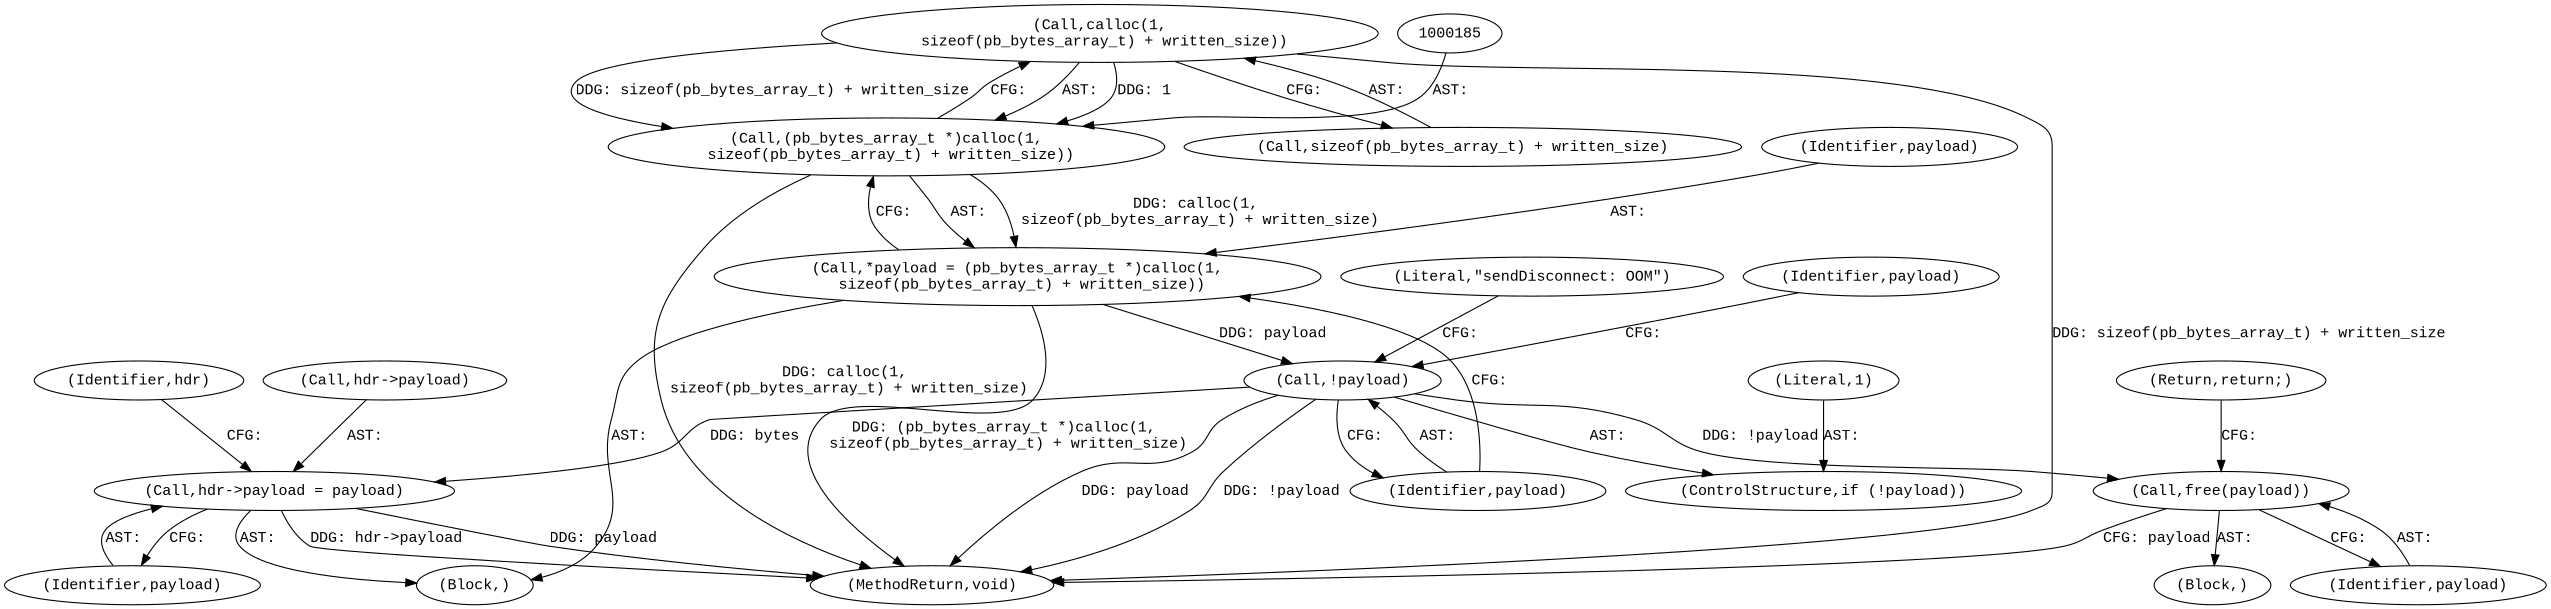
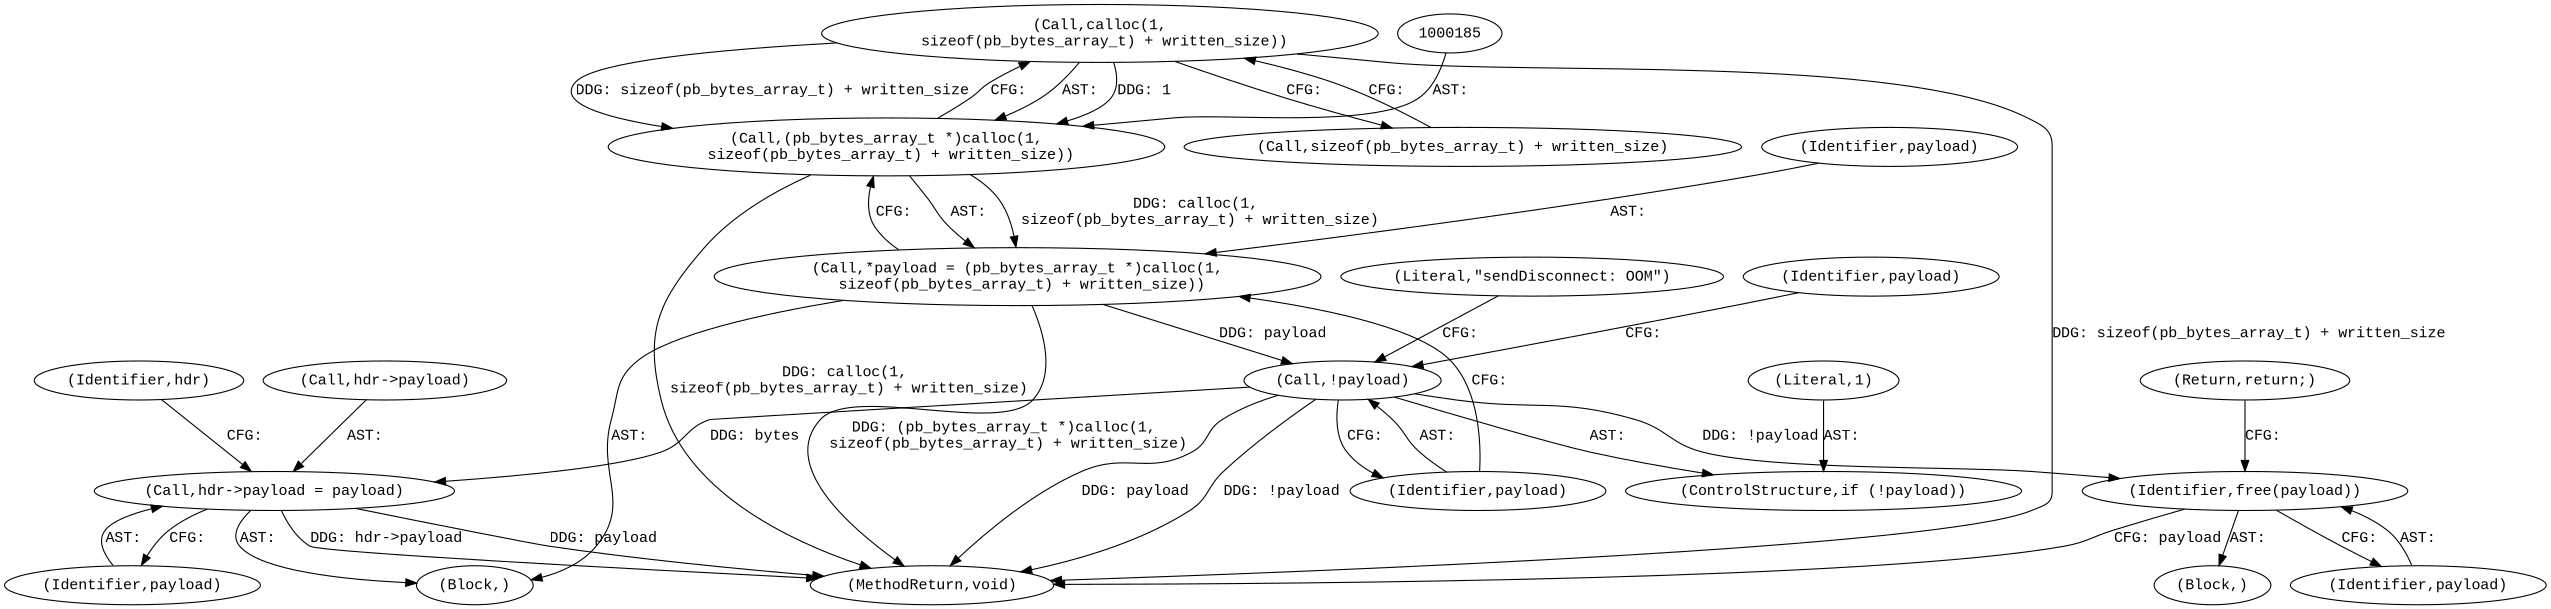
edge "(Call,sizeof(pb_bytes_array_t) + written_size)" -> "(Call,calloc(1, sizeof(pb_bytes_array_t) + written_size))": label "AST: " -> "CFG: "
node "(Call,free(payload))": label "(Call,free(payload))" -> "(Identifier,free(payload))"
